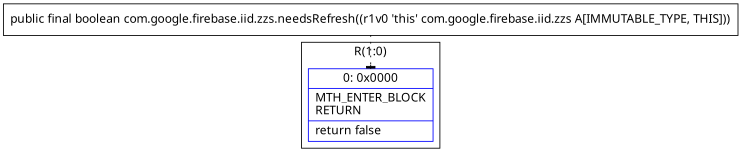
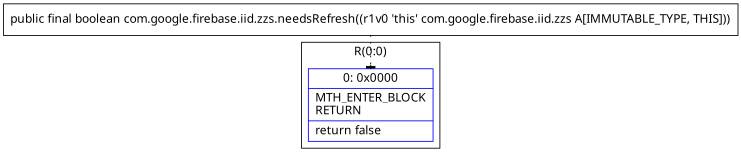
cluster "R(1:0)": label "R(1:0)" -> "R(0:0)"
